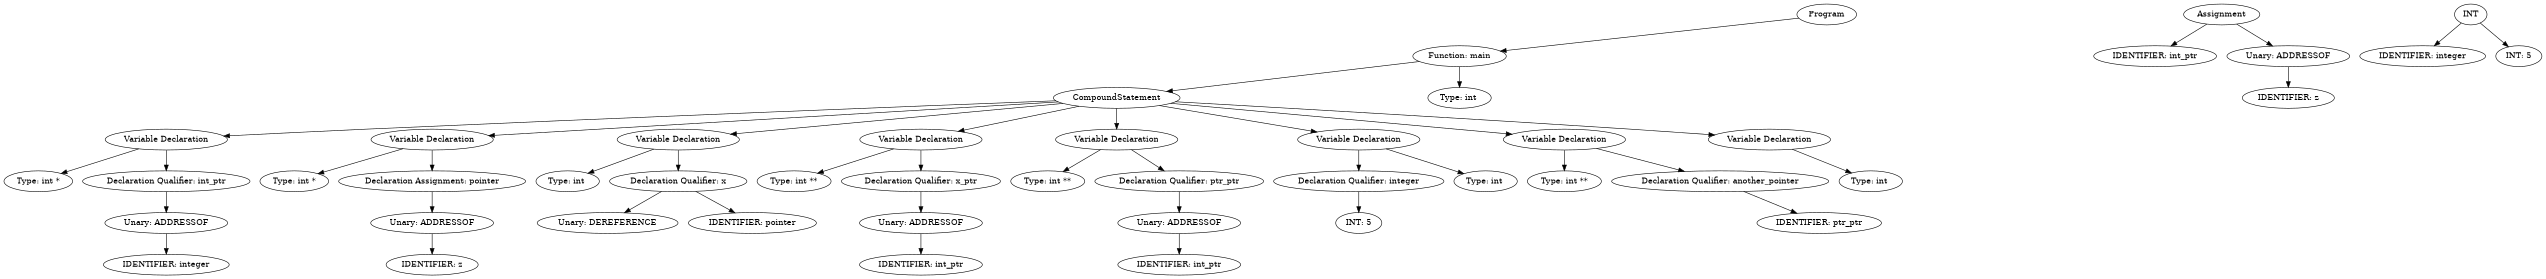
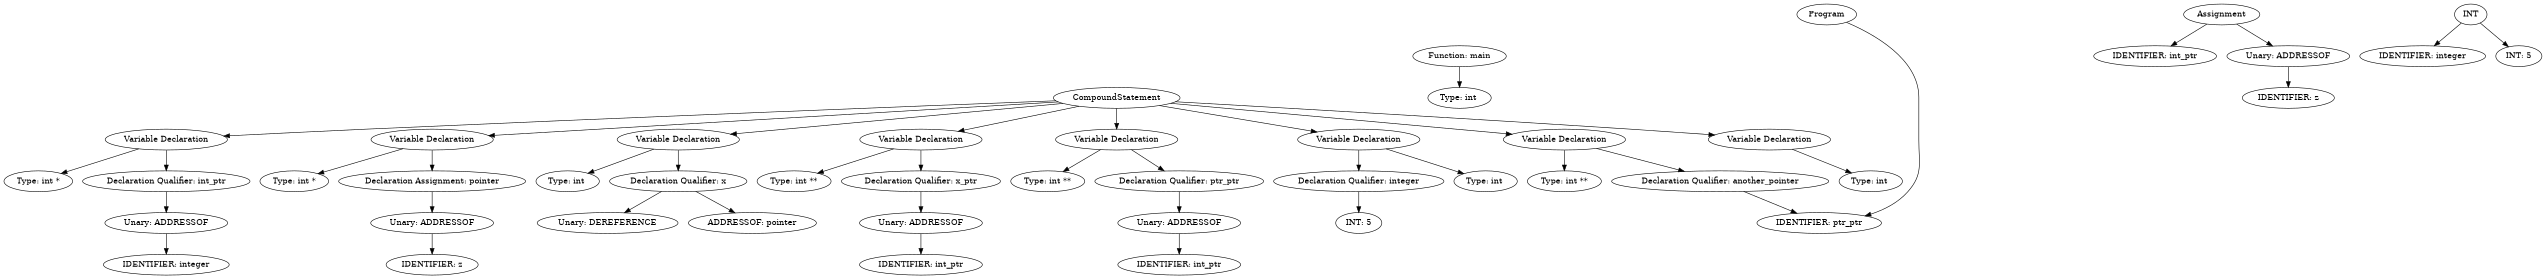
edge "Program" -> "Function: main": now "Program" -> "IDENTIFIER: ptr_ptr"
edge "Function: main" -> "CompoundStatement": removed
node "IDENTIFIER: pointer": label "IDENTIFIER: pointer" -> "ADDRESSOF: pointer"
